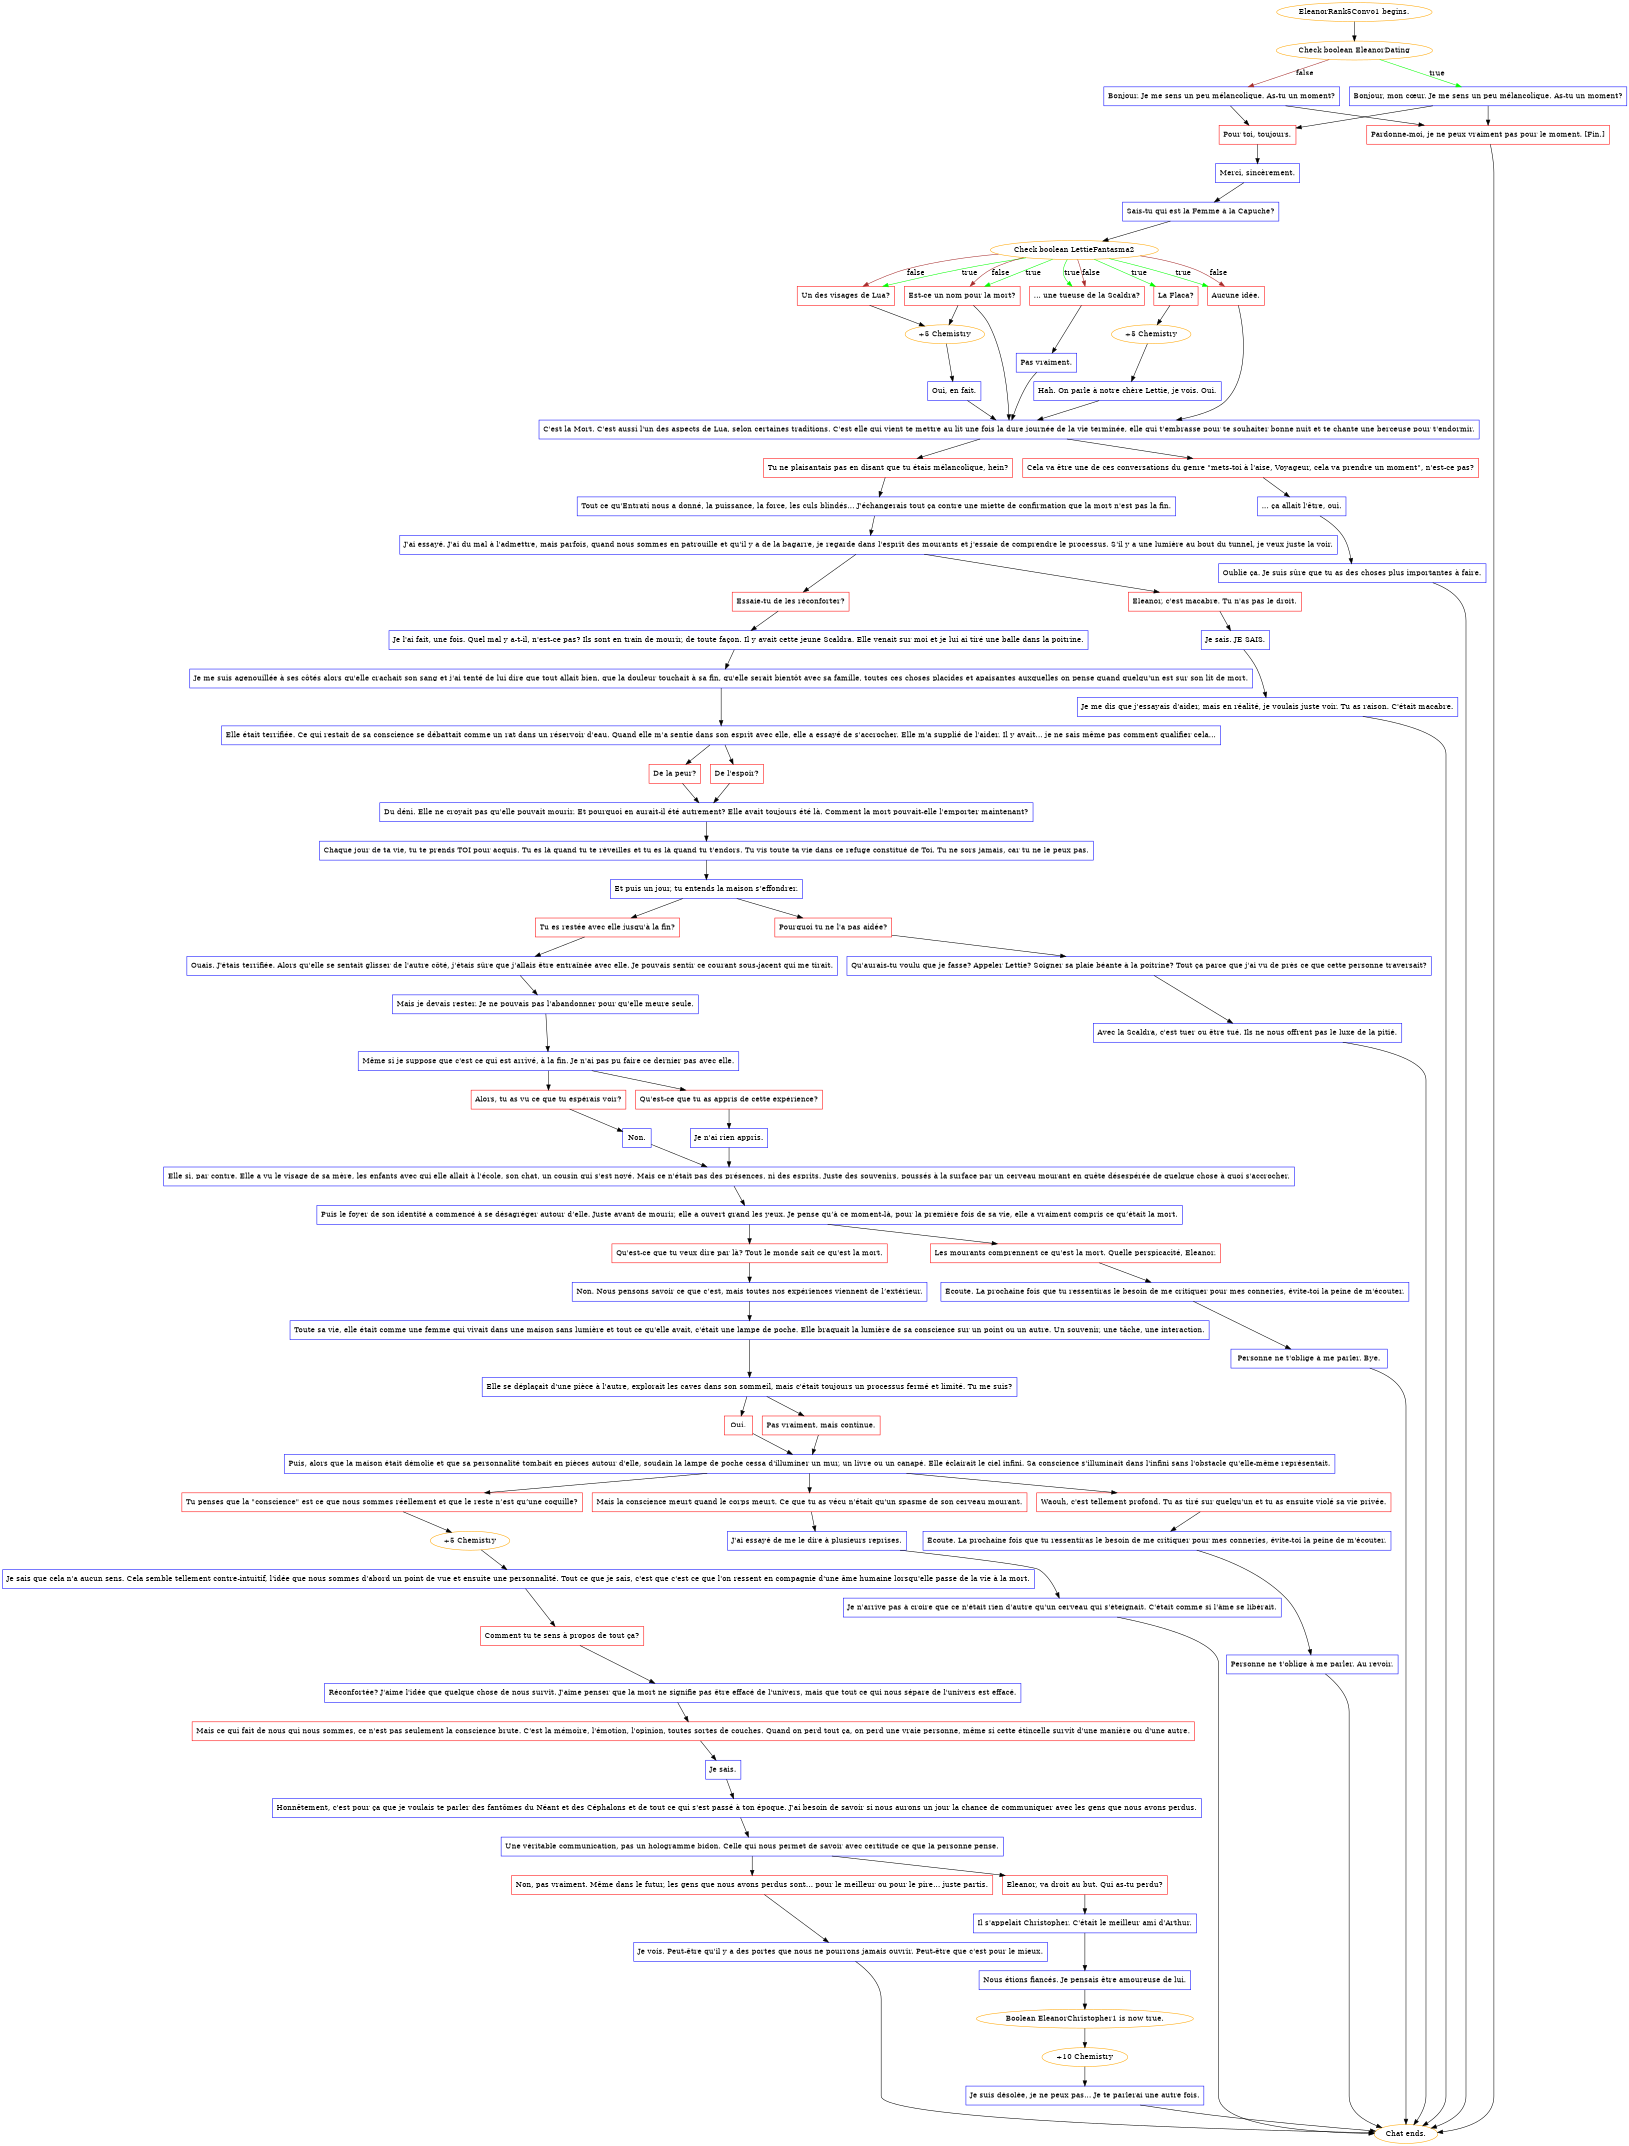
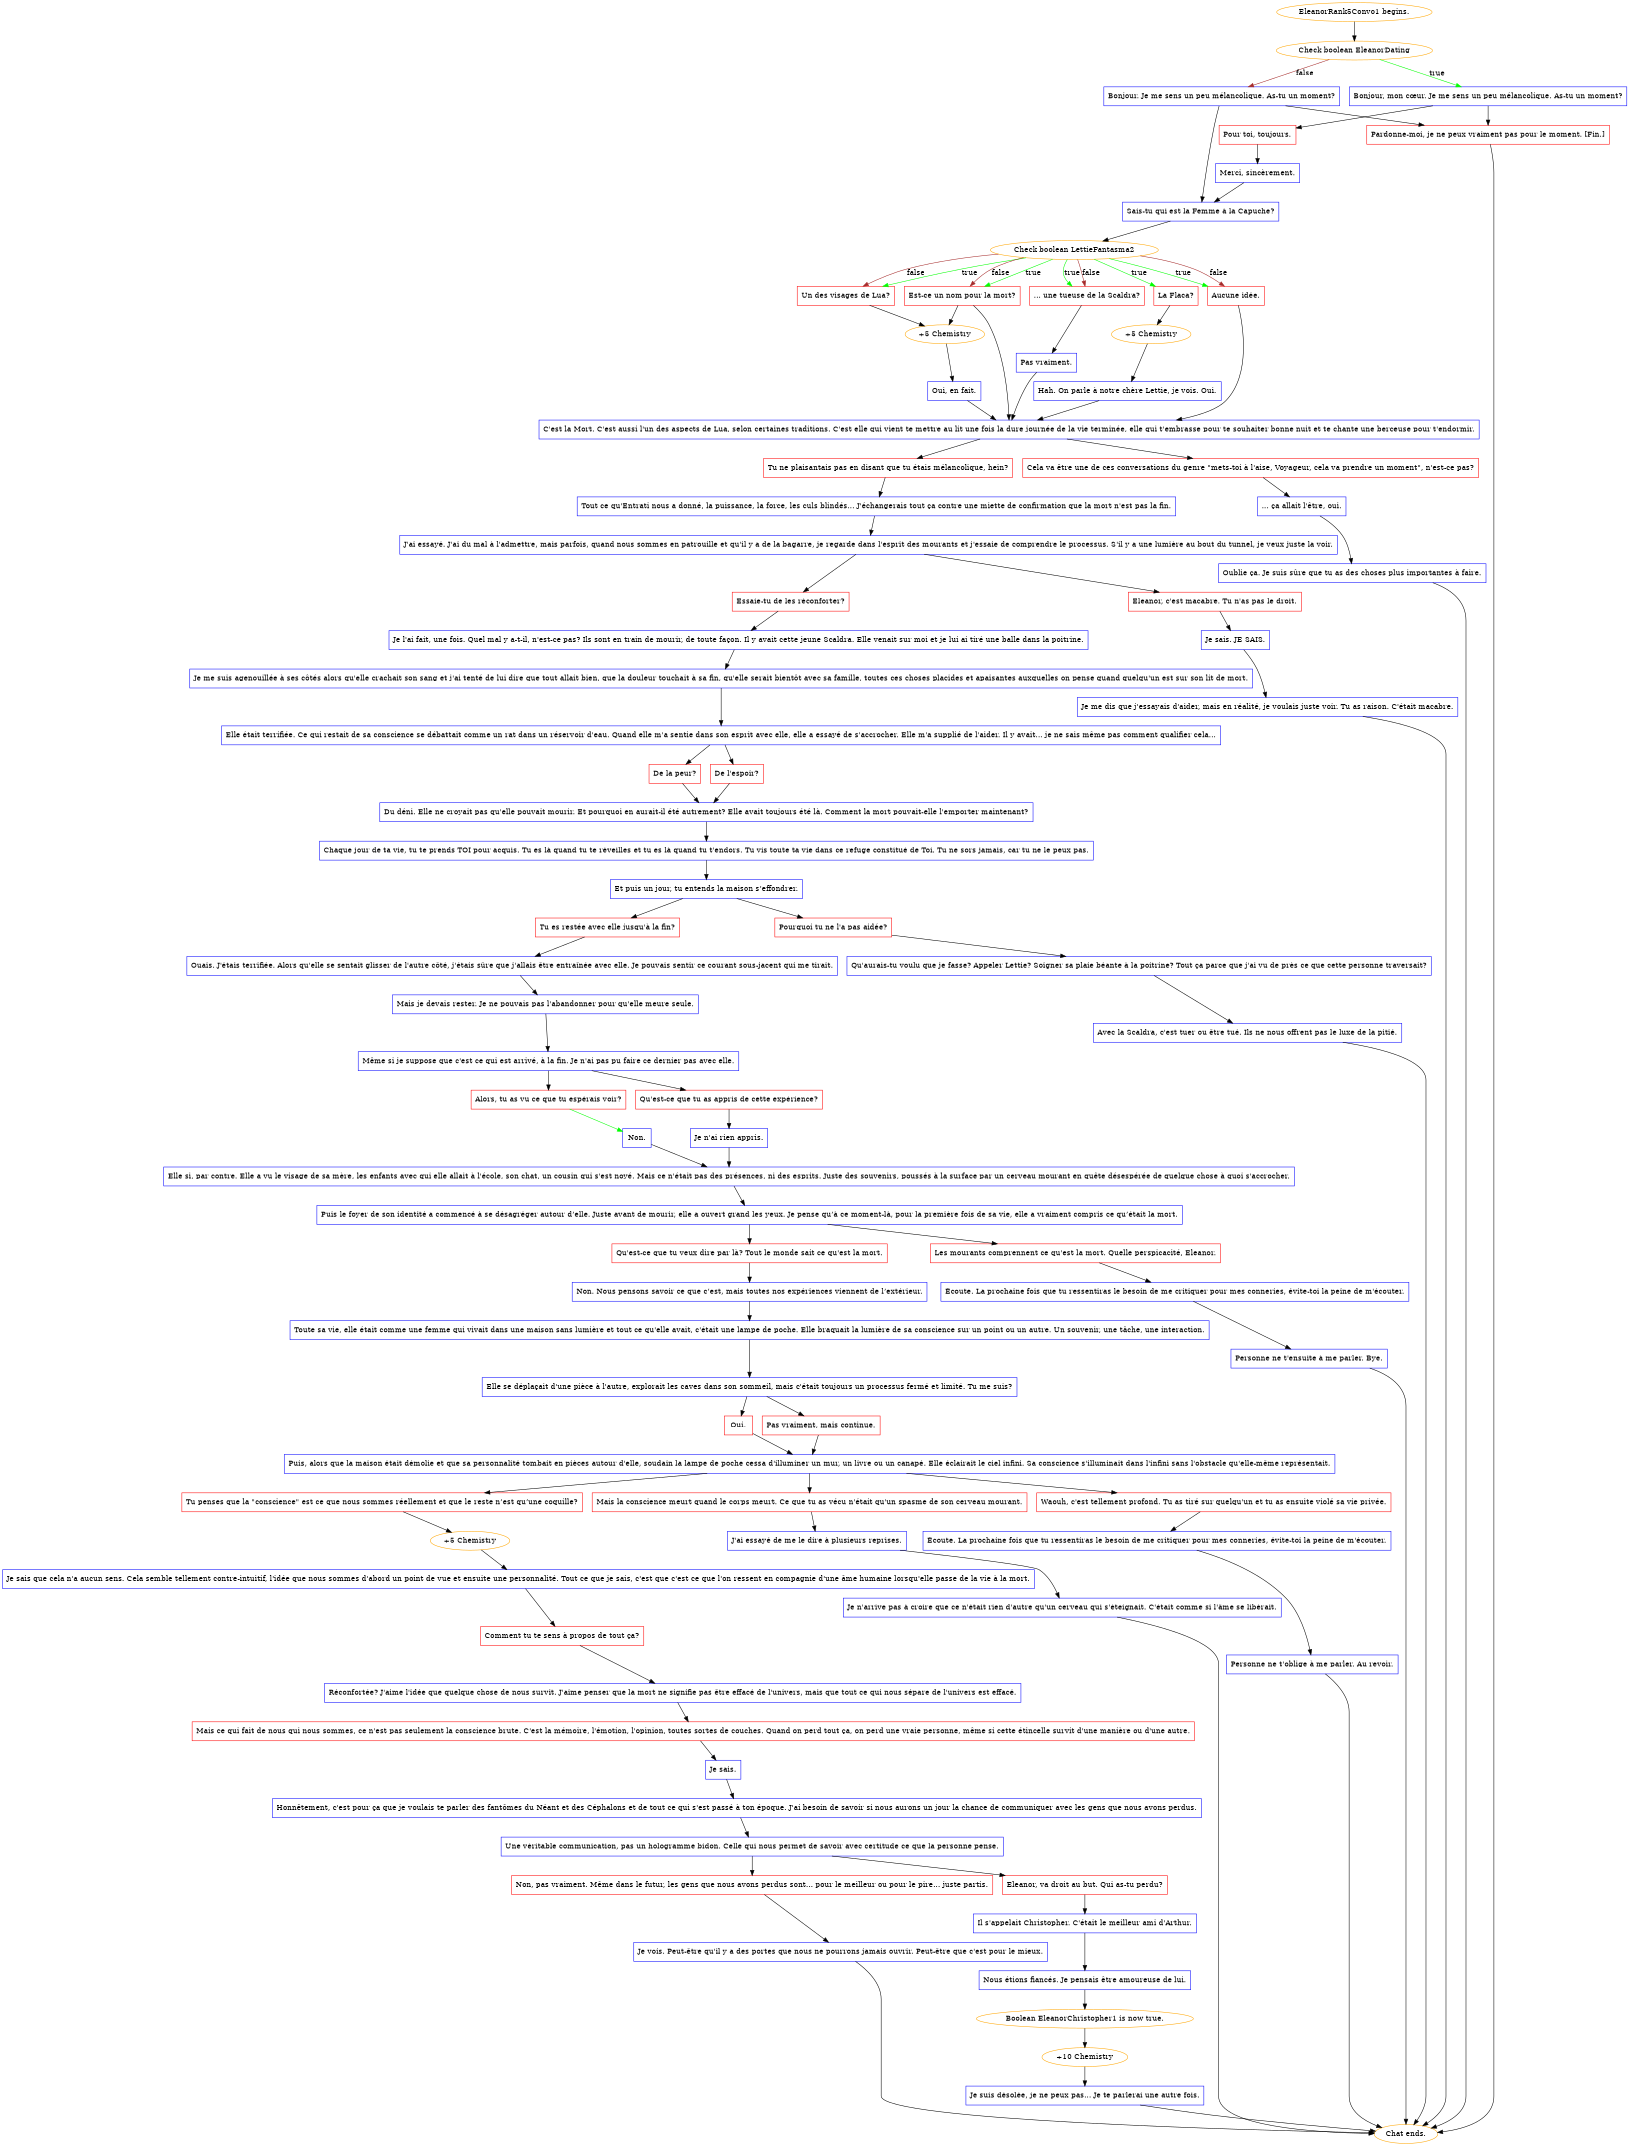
edge "Bonjour. Je me sens un peu mélancolique. As-tu un moment?" -> "Pour toi, toujours.": now "Bonjour. Je me sens un peu mélancolique. As-tu un moment?" -> "Sais-tu qui est la Femme à la Capuche?"
edge "Alors, tu as vu ce que tu espérais voir?" -> "Non.": color black -> green
node "Personne ne t'oblige à me parler. Bye.": label "Personne ne t'oblige à me parler. Bye." -> "Personne ne t'ensuite à me parler. Bye."
